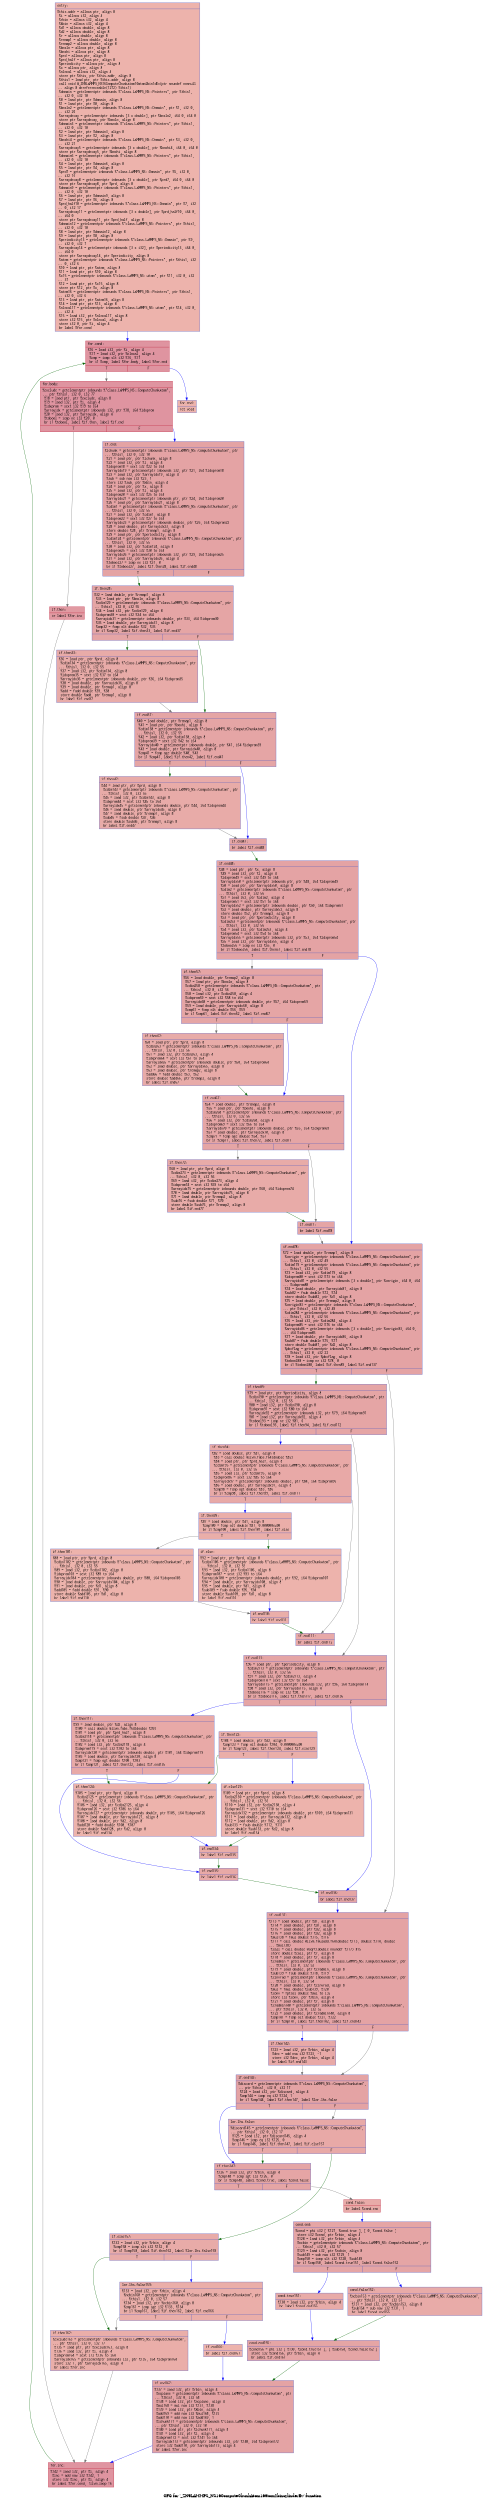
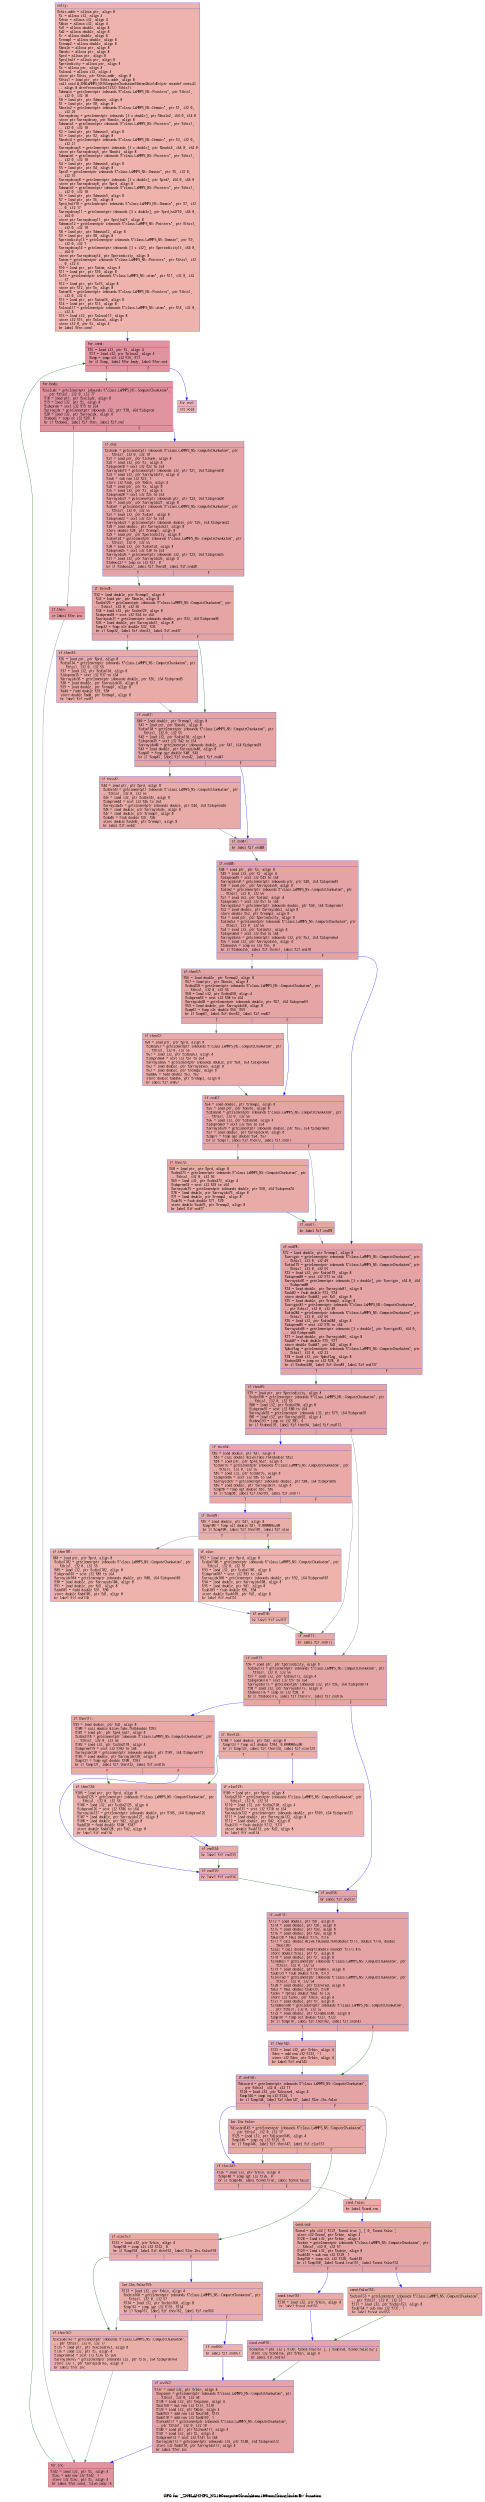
edge "if.end78:" -> "if.end137:": removed
edge "if.else129:" -> "if.end134:": removed
edge "if.end137:" -> "if.end143:": color gray40 -> darkgreen
edge "if.end143:" -> "lor.lhs.false:": now "if.end143:" -> "cond.false:"
